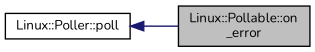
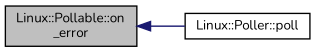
edge "Linux::Pollable::on _error" -> "Linux::Poller::poll": reversed
